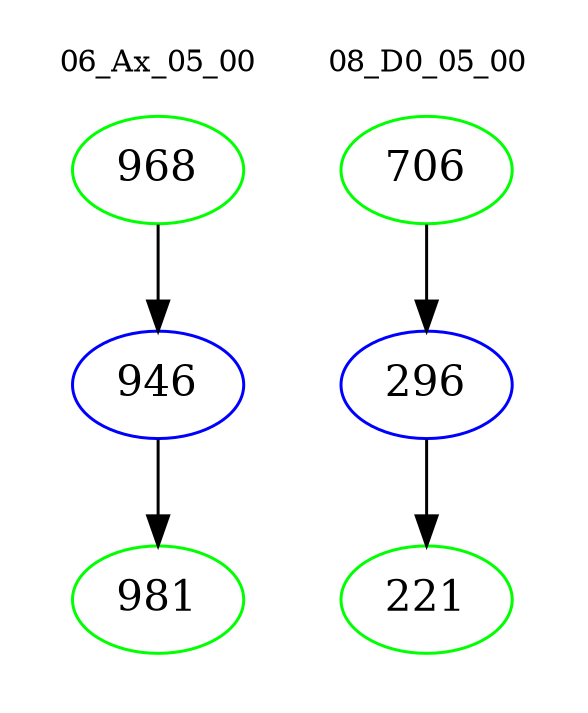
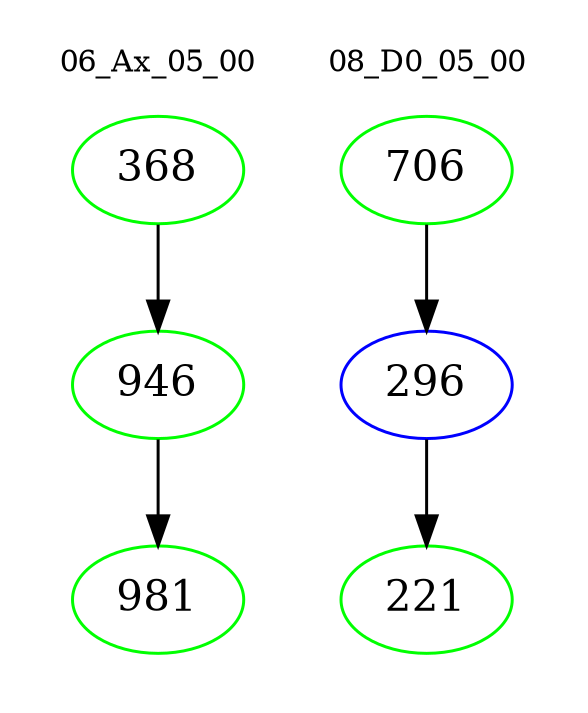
node "968": label "968" -> "368"
node "946": color blue -> green
